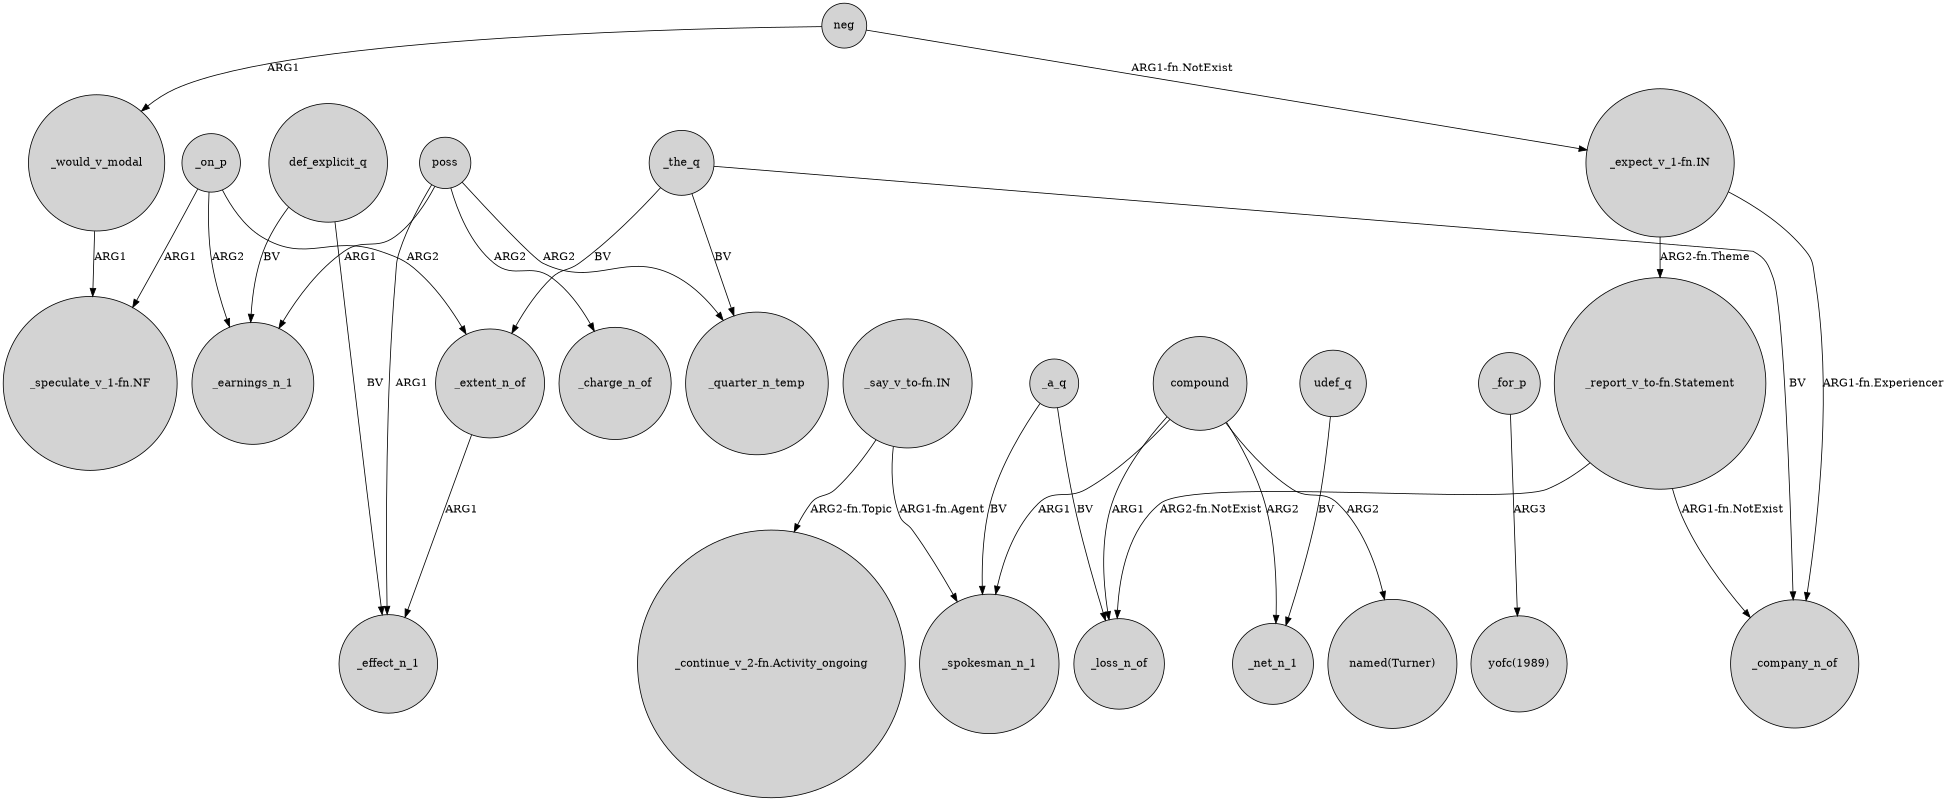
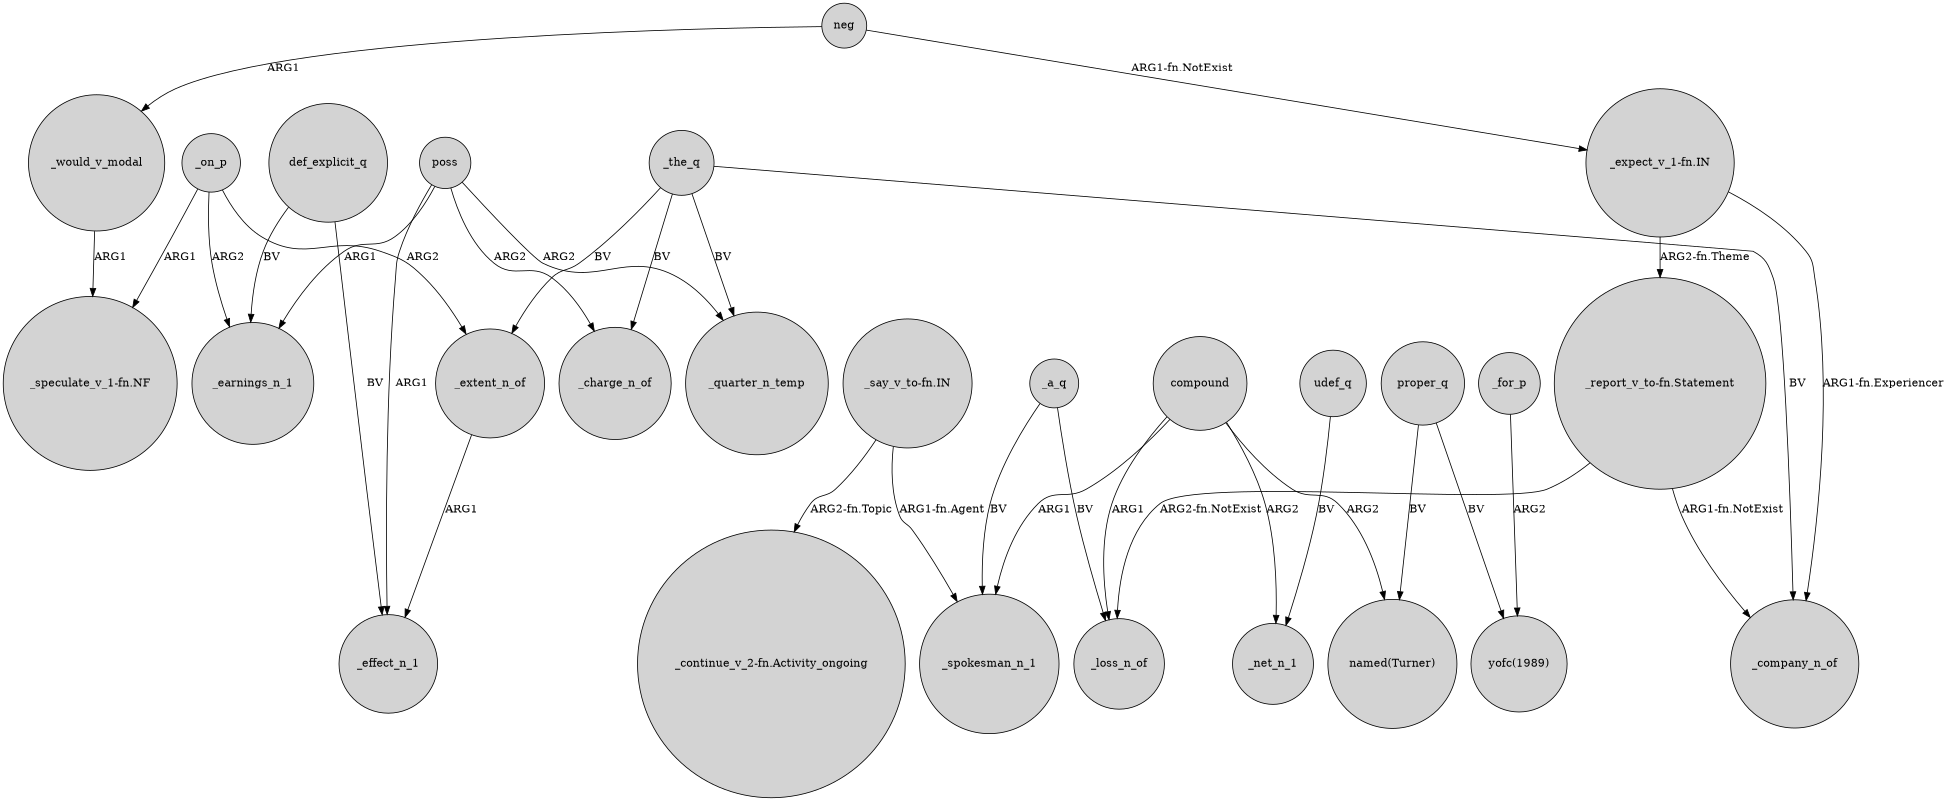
edge "_the_q" -> "_charge_n_of": added, label "BV"
node "proper_q": added
edge "_for_p" -> "yofc(1989)": label "ARG3" -> "ARG2"
